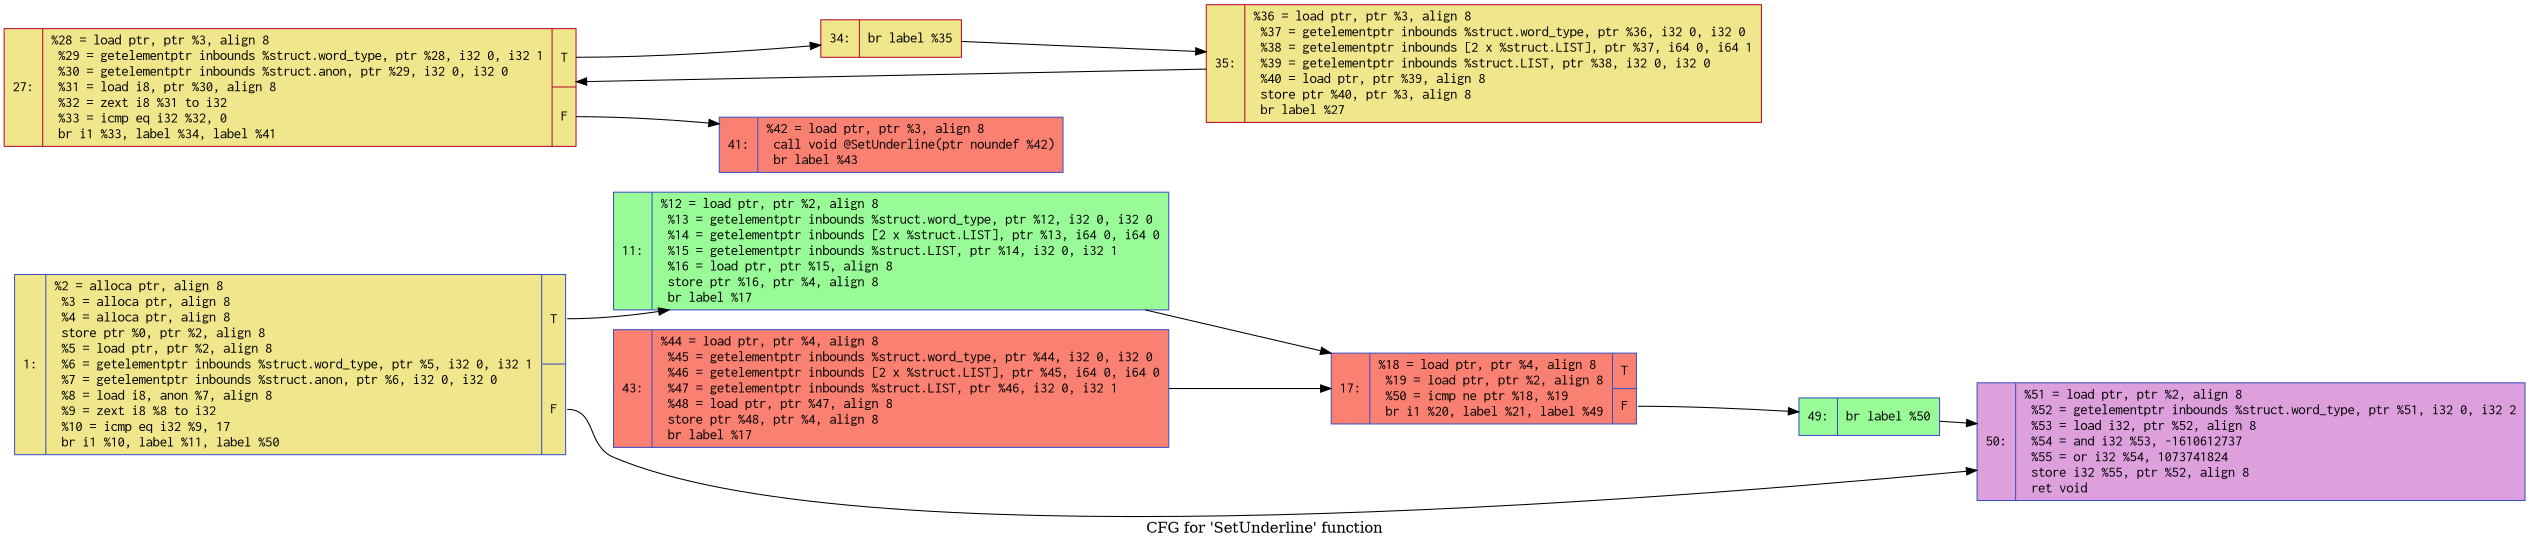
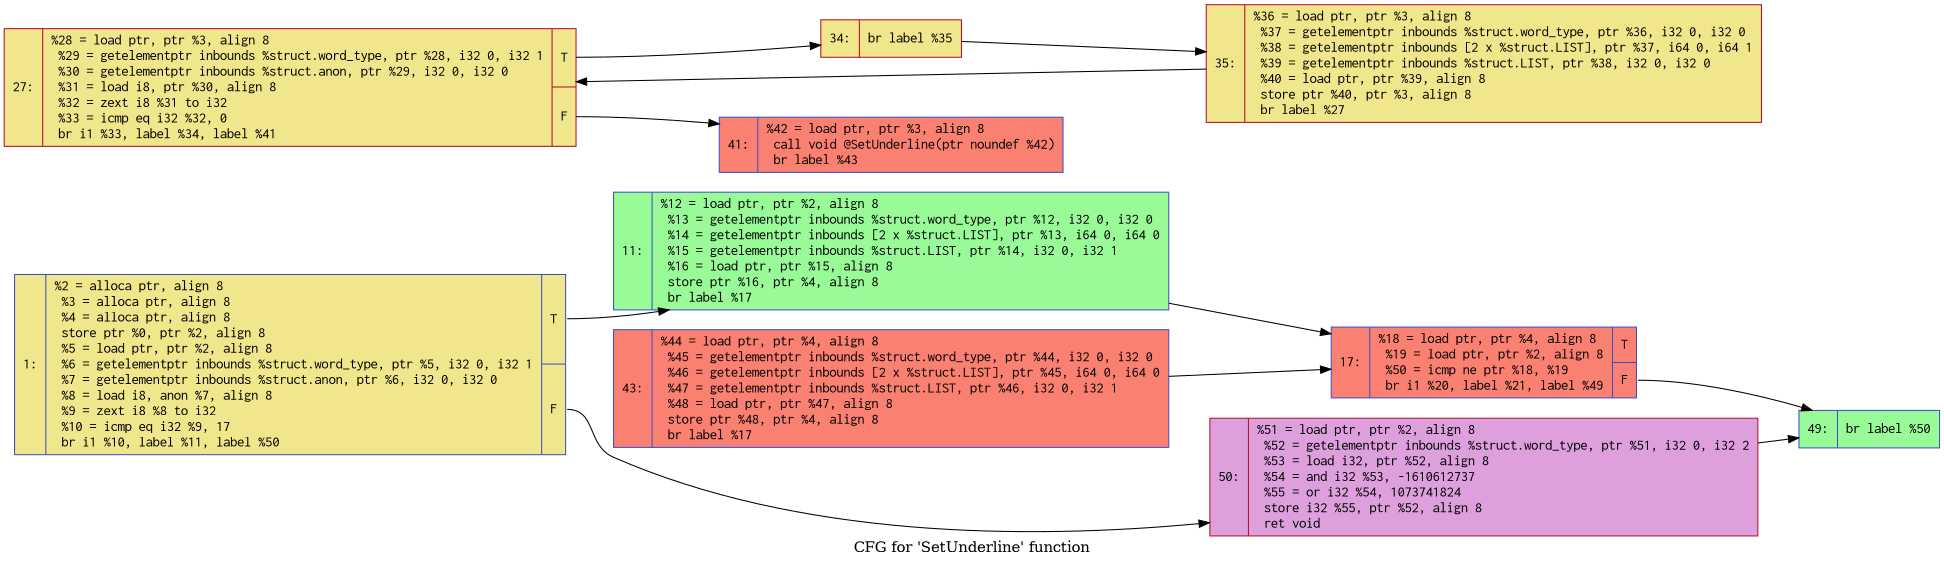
edge "49:" -> "50:": reversed
node "50:": color #3d50c3ff -> #b70d28ff
